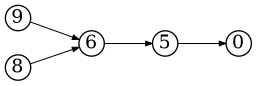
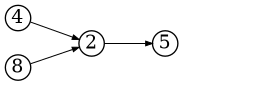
node "9": label "9" -> "4"
node "6": label "6" -> "2"
node "0": removed
